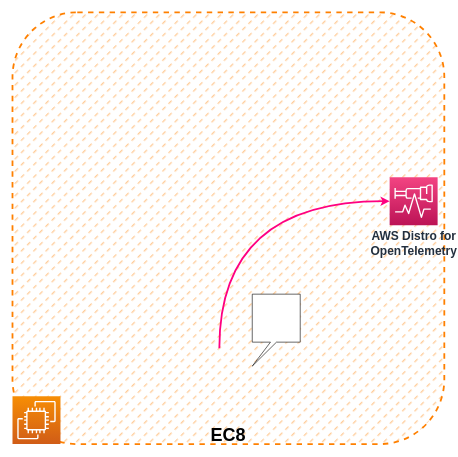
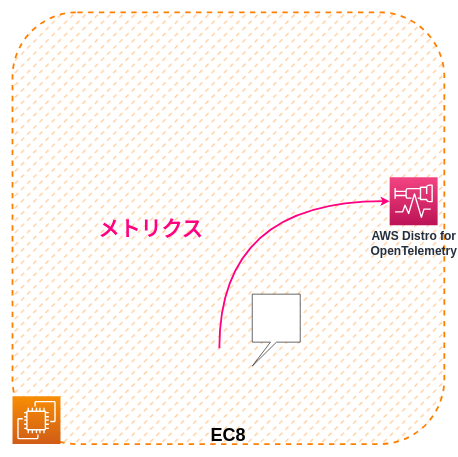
node "メトリクス": added
